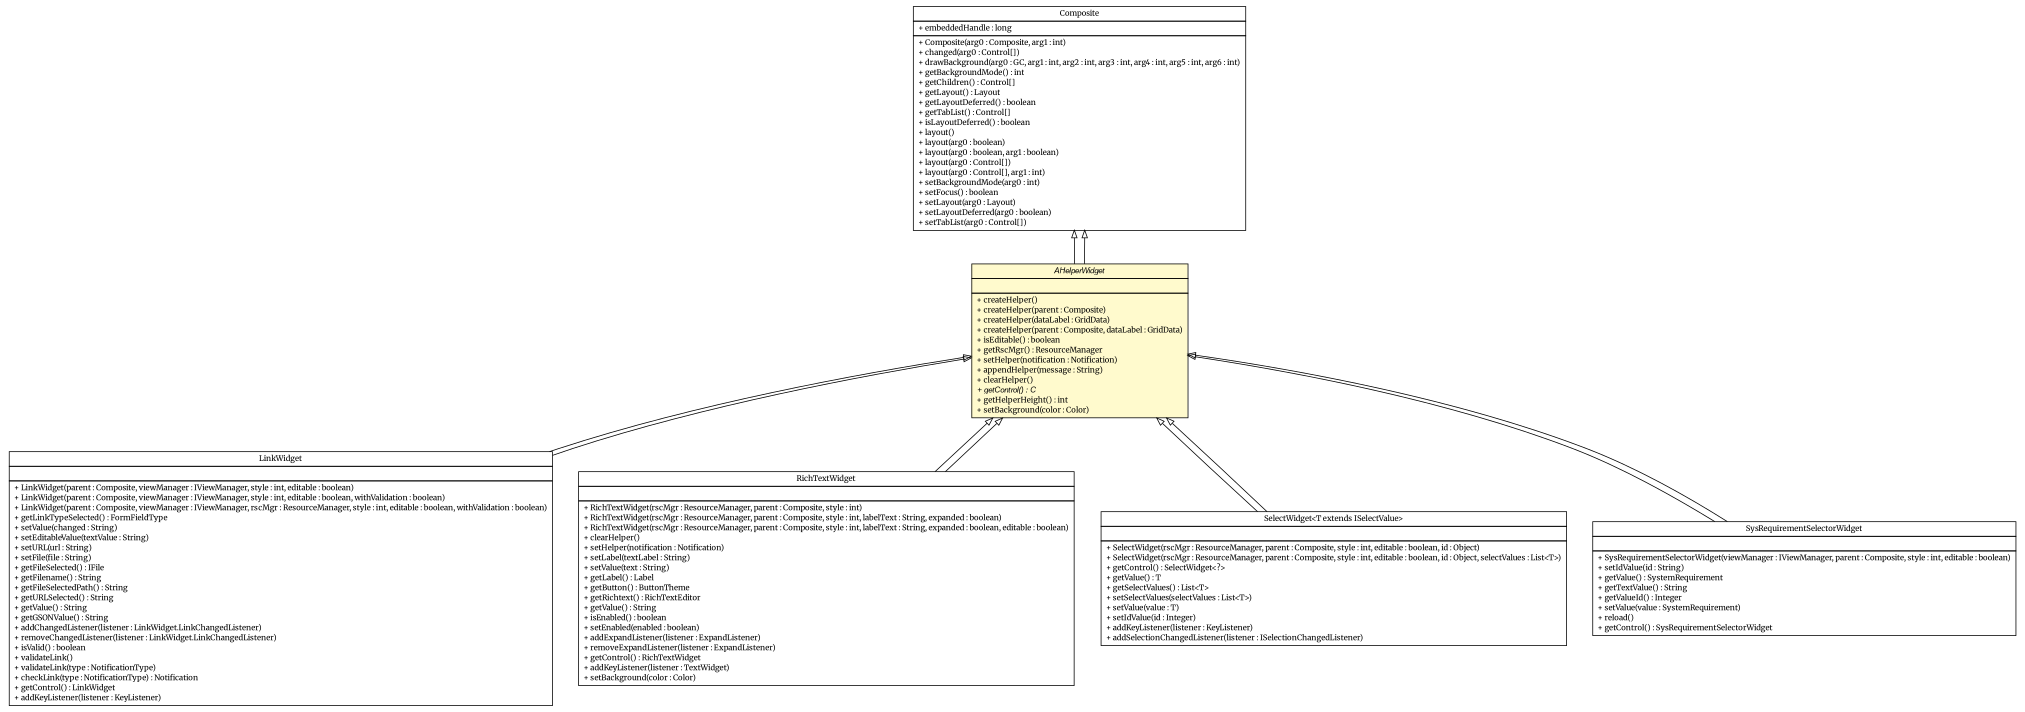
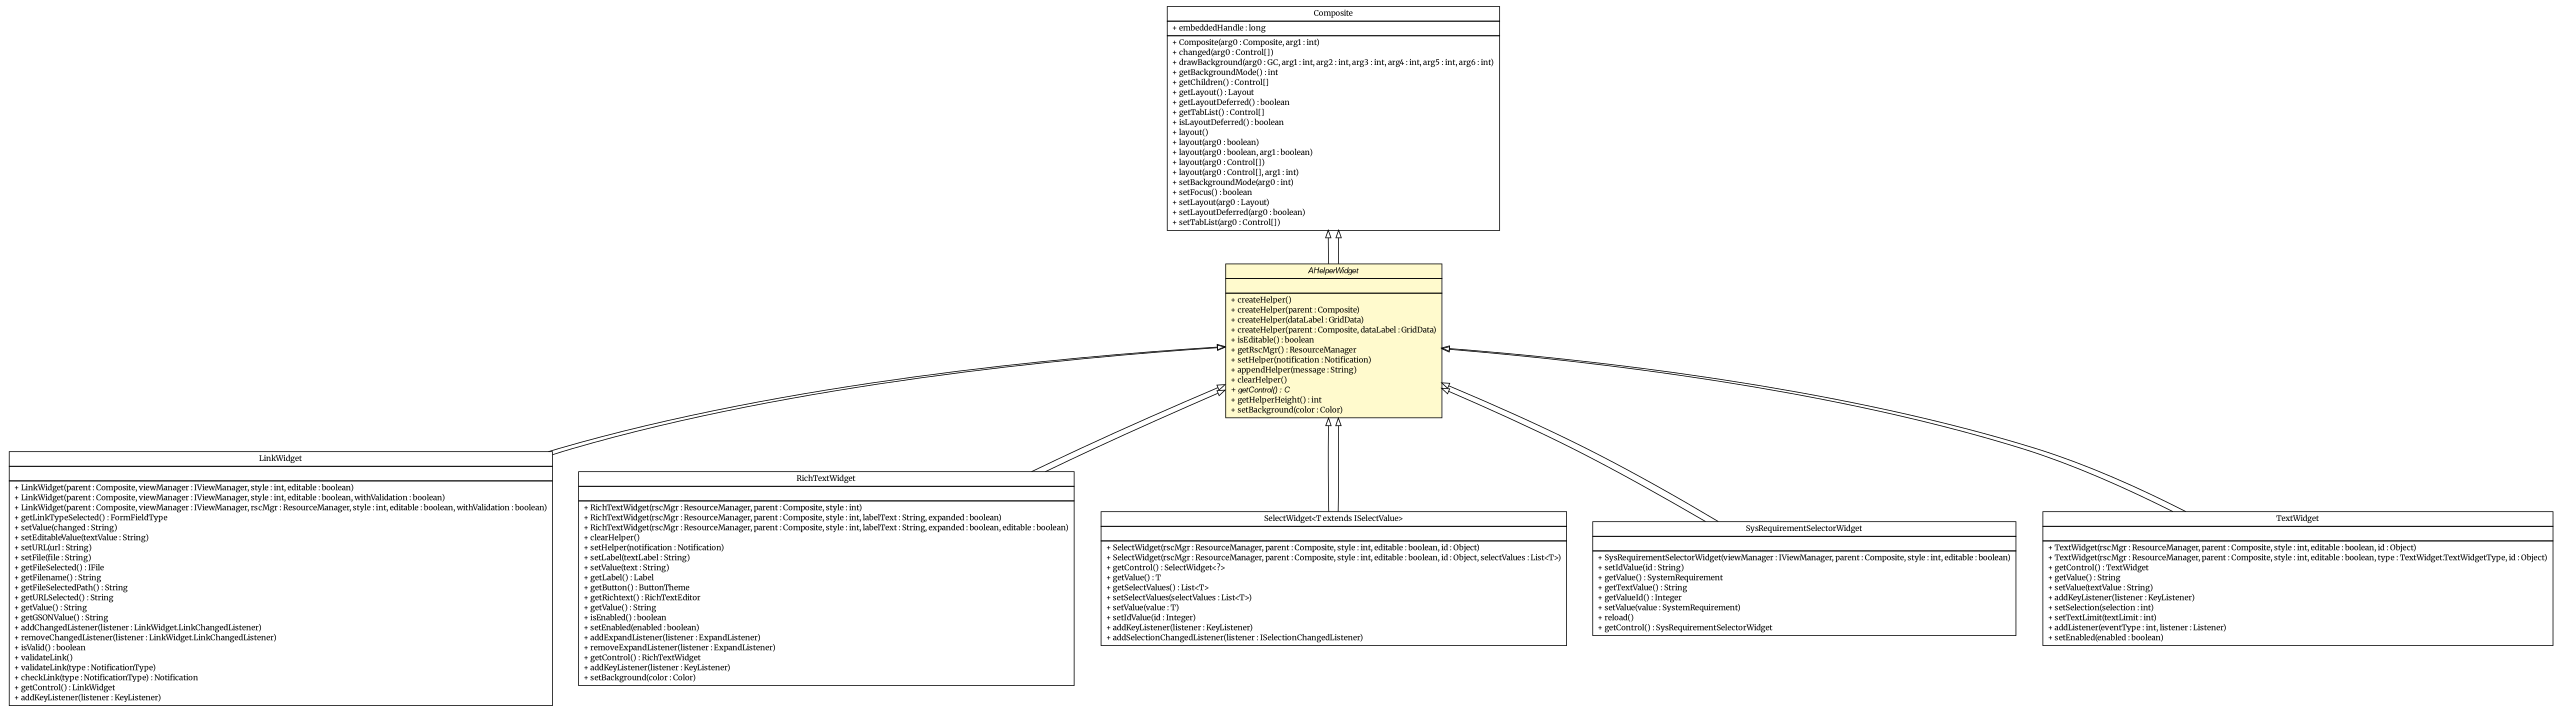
node "TextWidget": added
node "RichTextWidget": text "+ addKeyListener(listener : TextWidget)" -> "+ addKeyListener(listener : KeyListener)"
